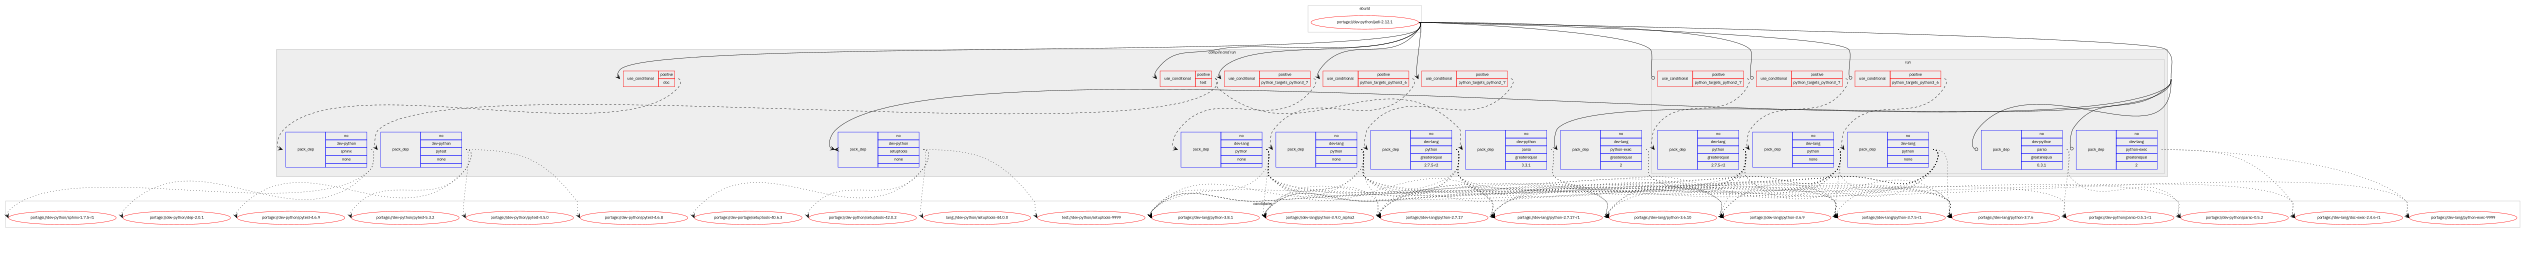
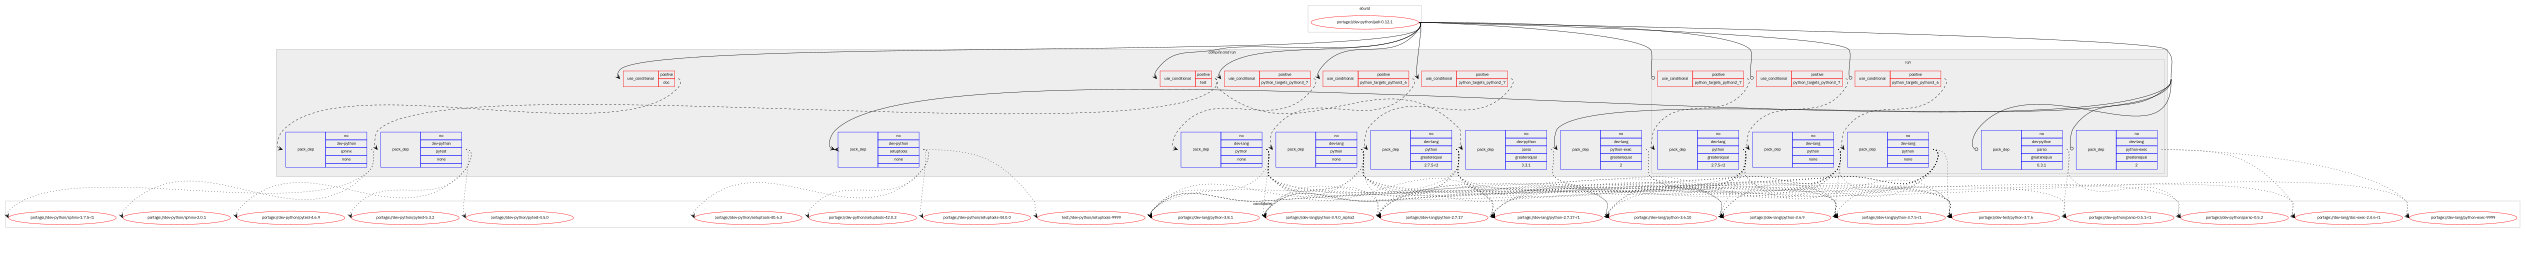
node "portage://dev-python/jedi-2.12.1": label "portage://dev-python/jedi-2.12.1" -> "portage://dev-python/jedi-0.12.1"
node "portage://dev-python/dep-2.0.1": label "portage://dev-python/dep-2.0.1" -> "portage://dev-python/sphinx-2.0.1"
node "portage://dev-python/pytest-4.6.8": removed
node "portage://dev-portage/setuptools-40.6.3": label "portage://dev-portage/setuptools-40.6.3" -> "portage://dev-python/setuptools-40.6.3"
node "lang://dev-python/setuptools-44.0.0": label "lang://dev-python/setuptools-44.0.0" -> "portage://dev-python/setuptools-44.0.0"
node "portage://dev-lang/python-3.7.6": label "portage://dev-lang/python-3.7.6" -> "portage://dev-test/python-3.7.6"
